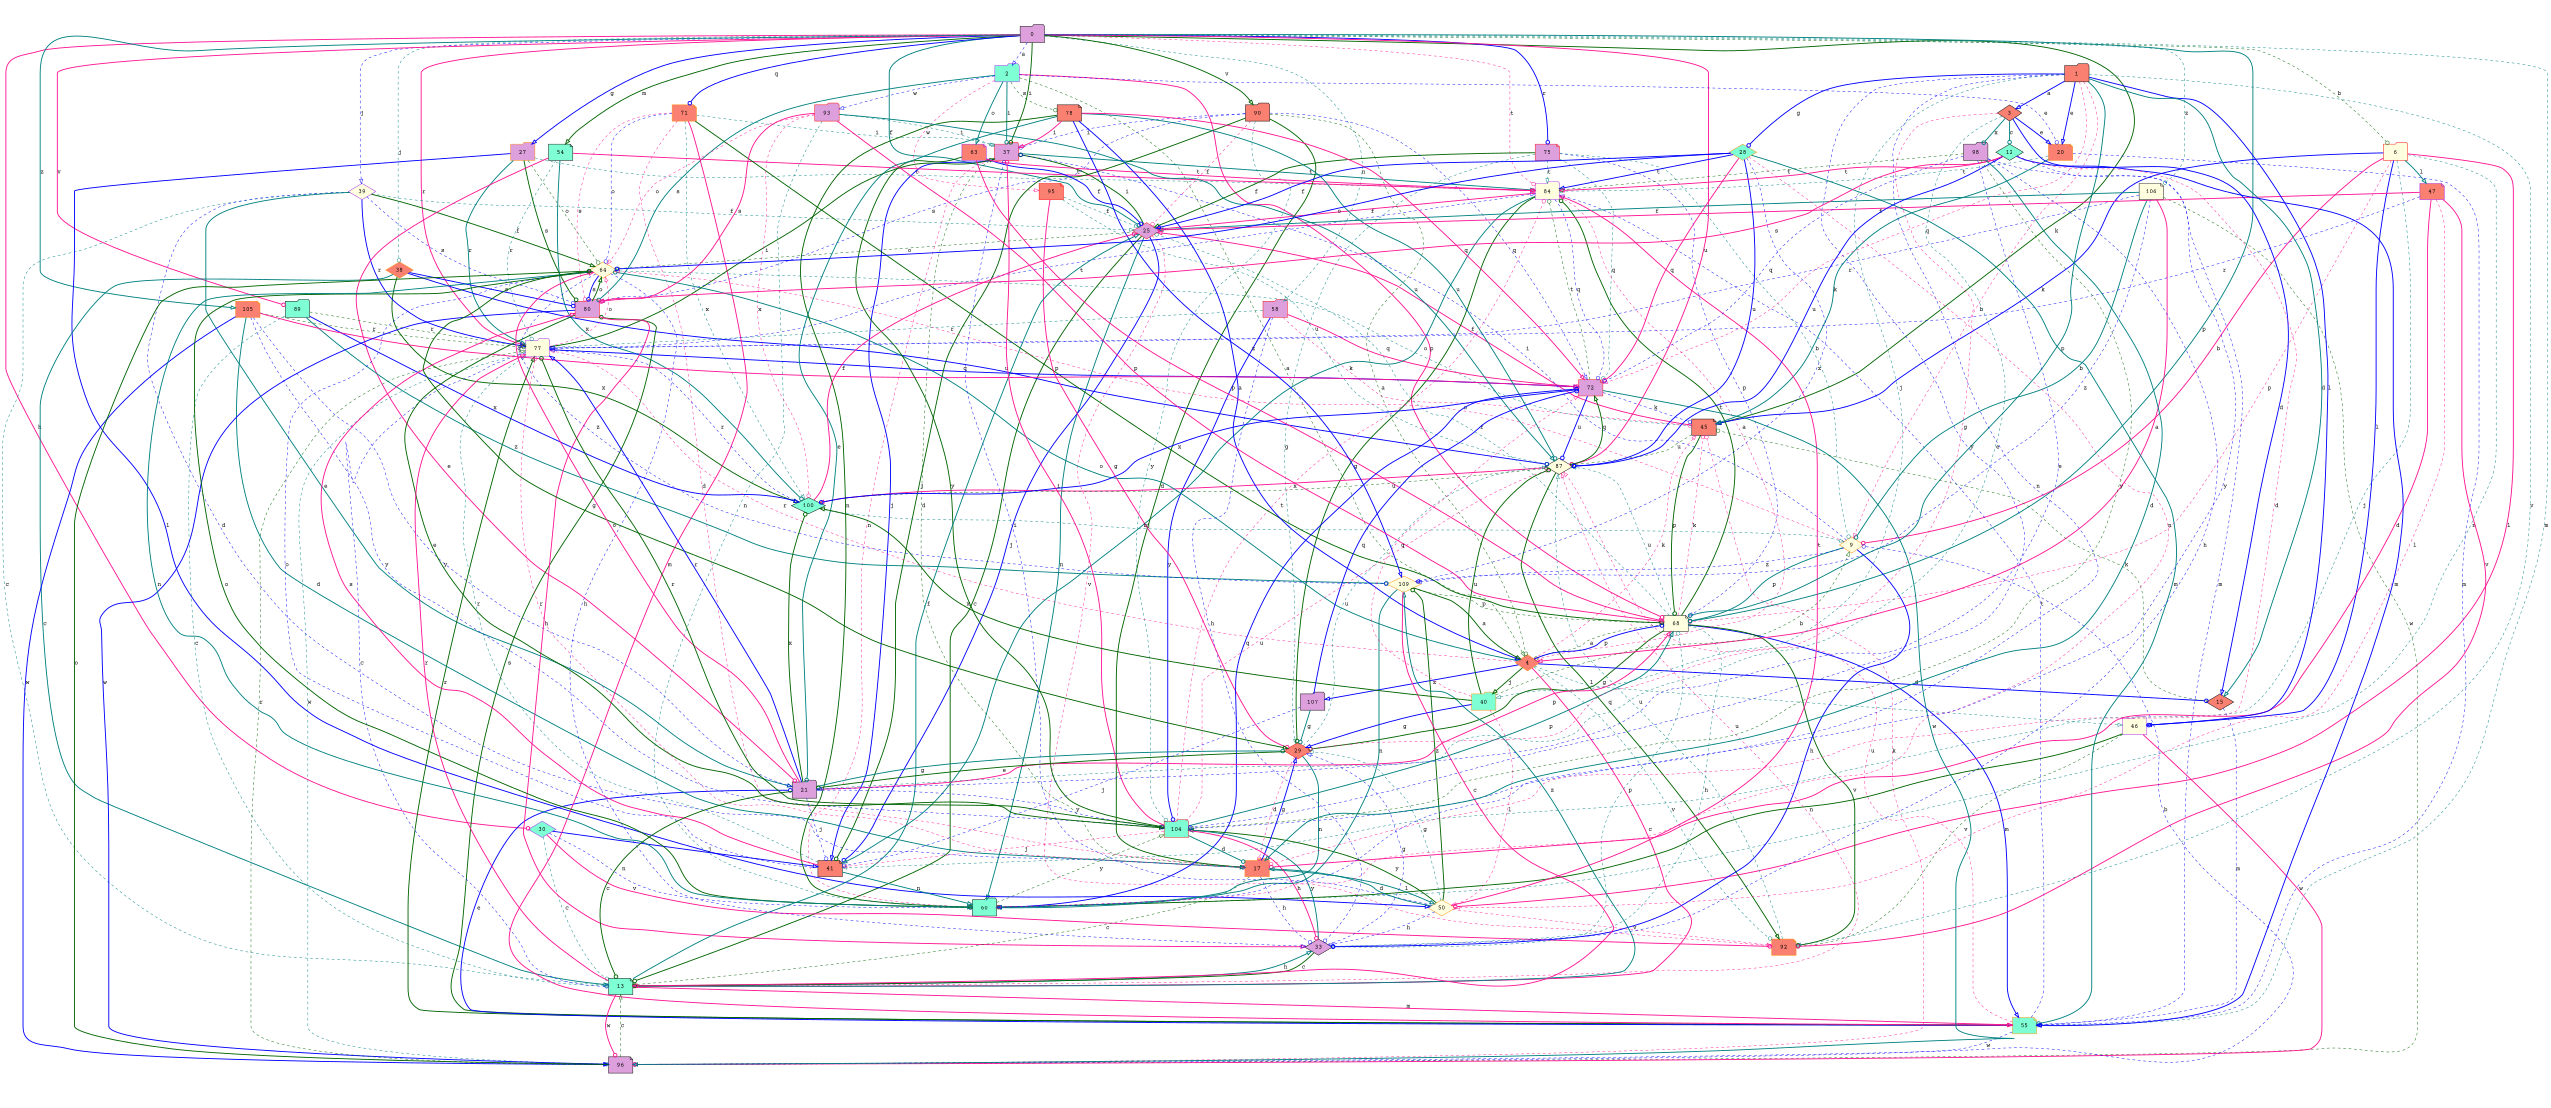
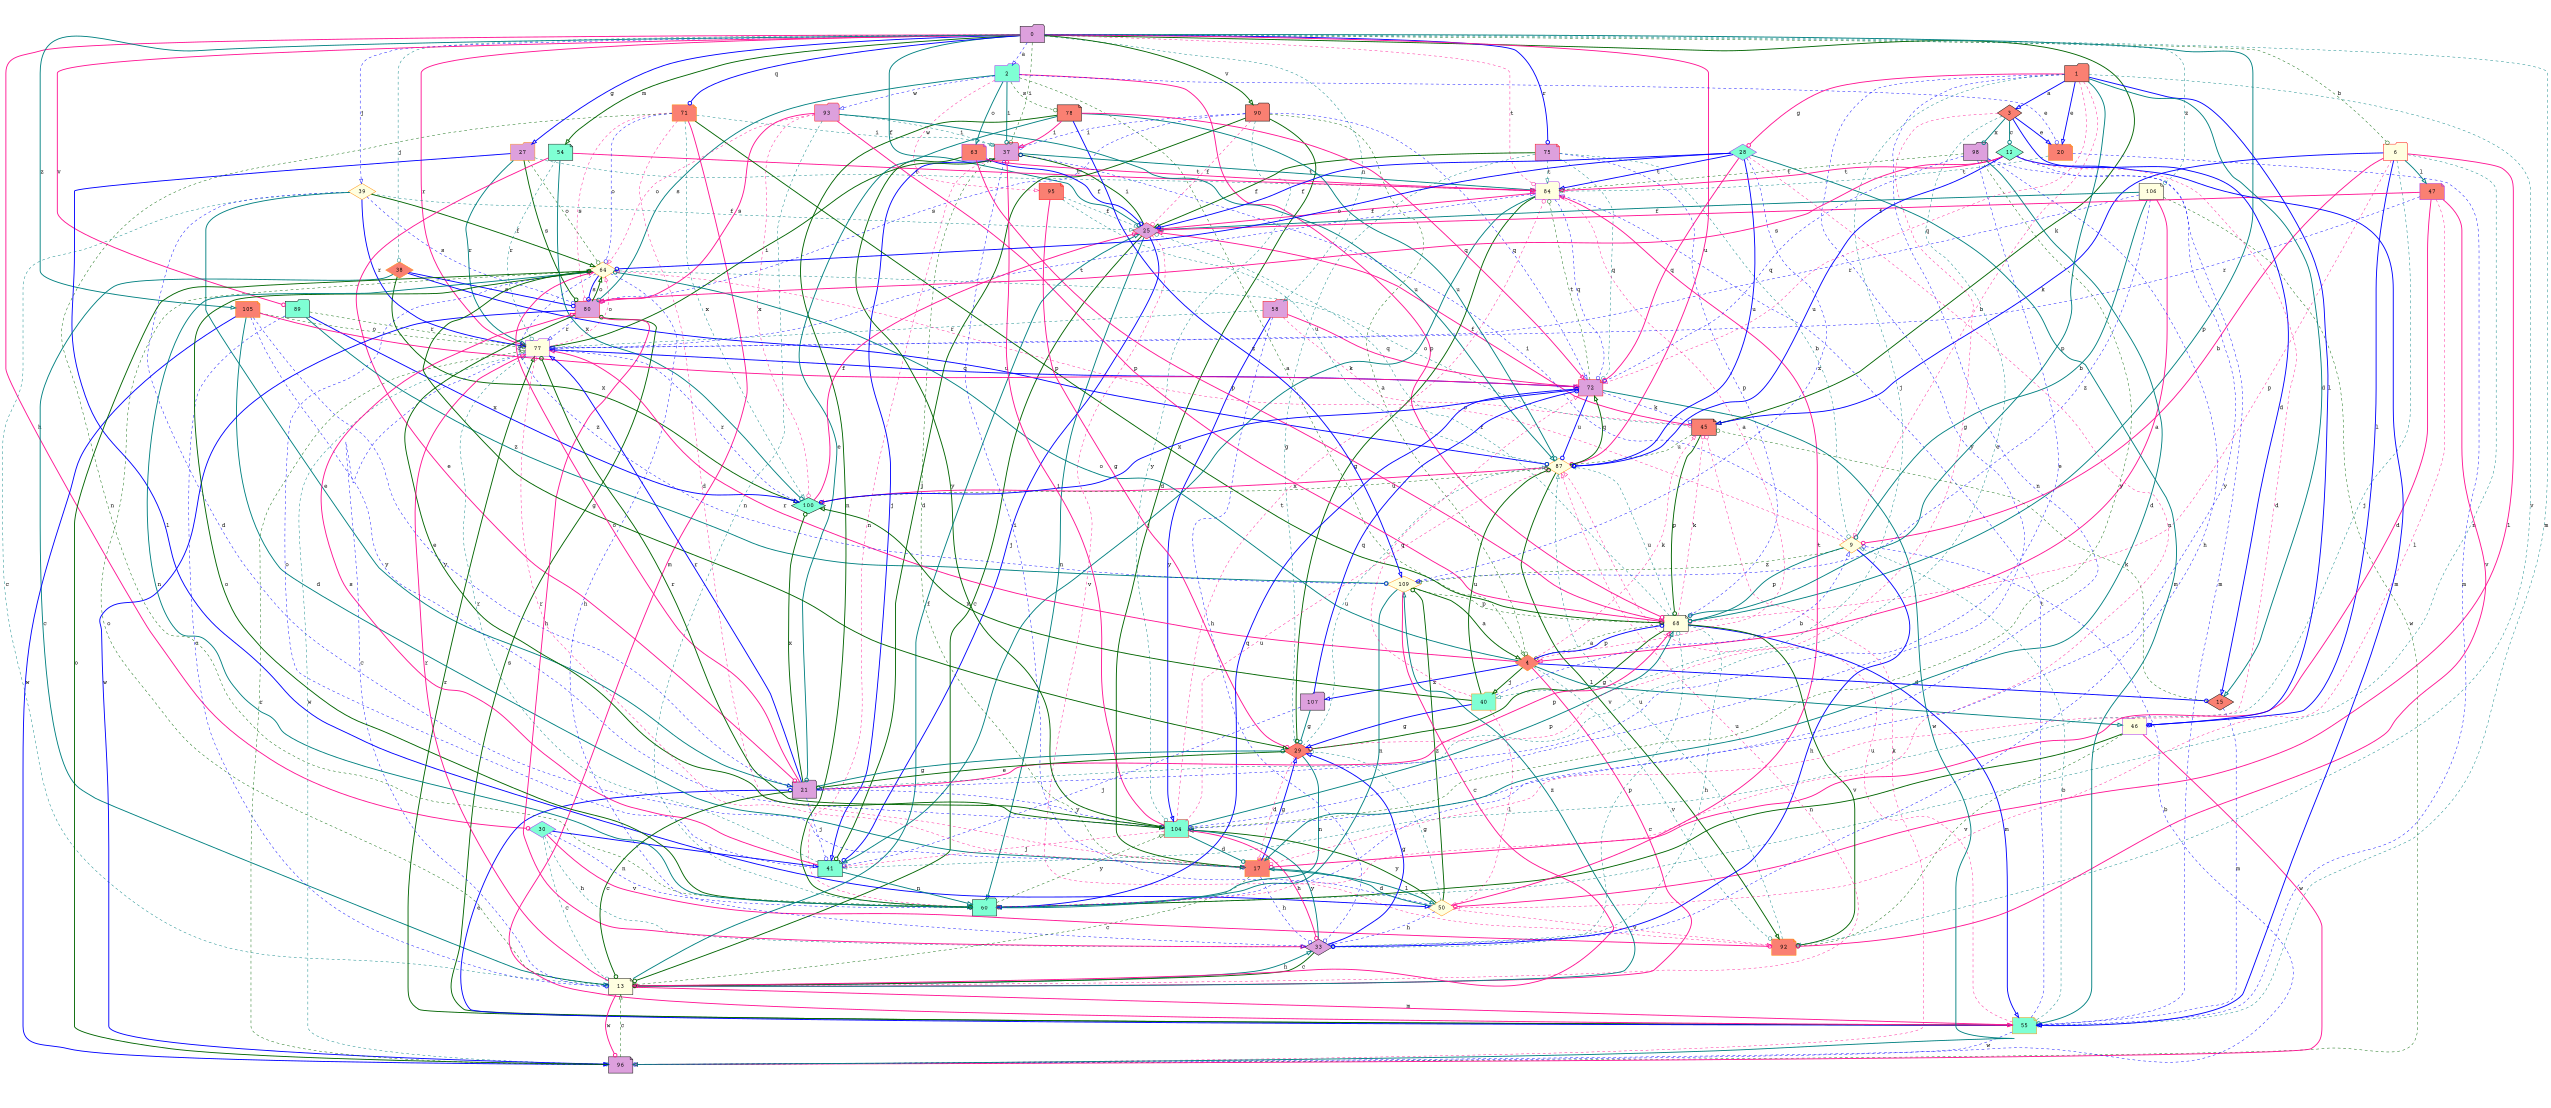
edge "1" -> "28": color blue -> deeppink
edge "0" -> "37": style bold -> dashed
node "28": color darkorange -> purple
node "39": color purple -> darkorange
edge "25" -> "64": now "13" -> "64"
edge "20" -> "45": removed, label "k"
edge "80" -> "77": added, label "r"
edge "105" -> "77": label "r" -> "o"
edge "68" -> "84": removed, label "t"
edge "78" -> "4": removed, label "a"
node "87": color black -> darkorange
edge "100" -> "9": now "55" -> "9"
edge "58" -> "104": arrowhead odot -> onormal
edge "9" -> "109": color blue -> darkgreen
edge "71" -> "60": added, label "n"
edge "4" -> "77": style dashed -> bold
edge "40" -> "9": color darkgreen -> blue
edge "87" -> "92": label "q" -> "v"
edge "4" -> "46": style dashed -> bold
edge "89" -> "13": color teal -> blue
edge "33" -> "29": style dashed -> bold
node "41": fillcolor salmon -> aquamarine
edge "30" -> "33": added, label "h"
node "13": fillcolor aquamarine -> lightyellow
edge "46" -> "96": arrowhead odot -> onormal
